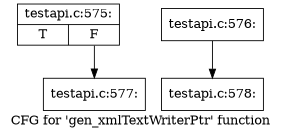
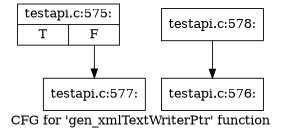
edge "testapi.c:576:" -> "testapi.c:578:": reversed
